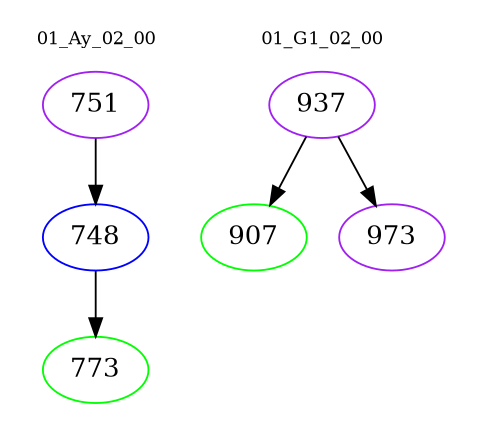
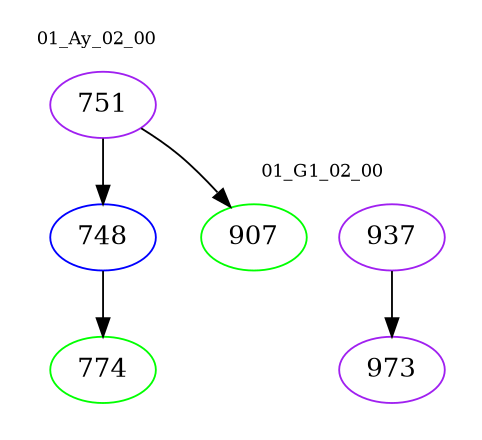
edge "937" -> "907": now "751" -> "907"
node "773": label "773" -> "774"
